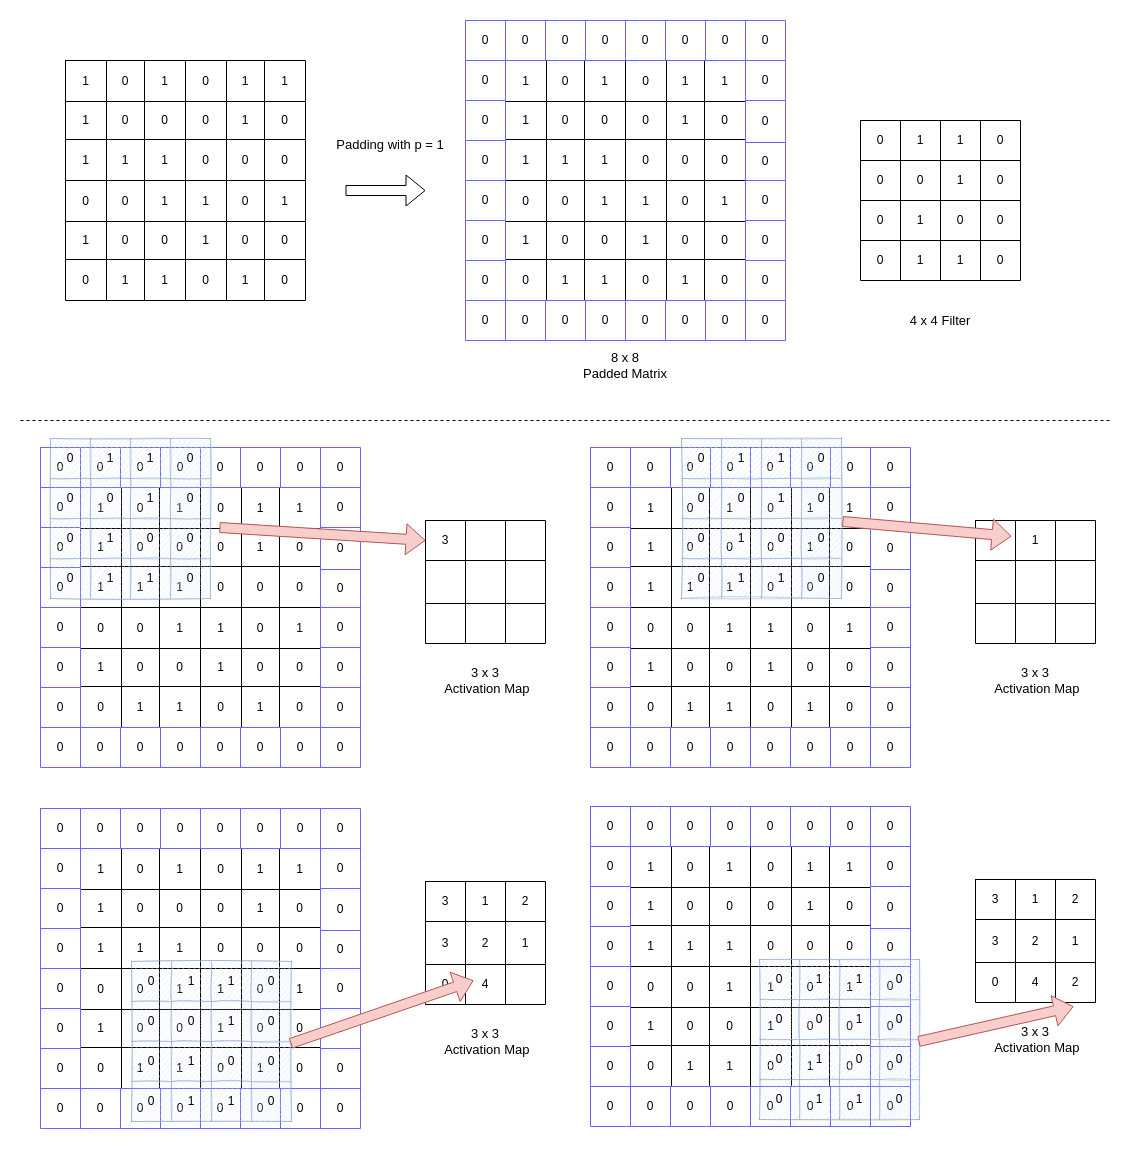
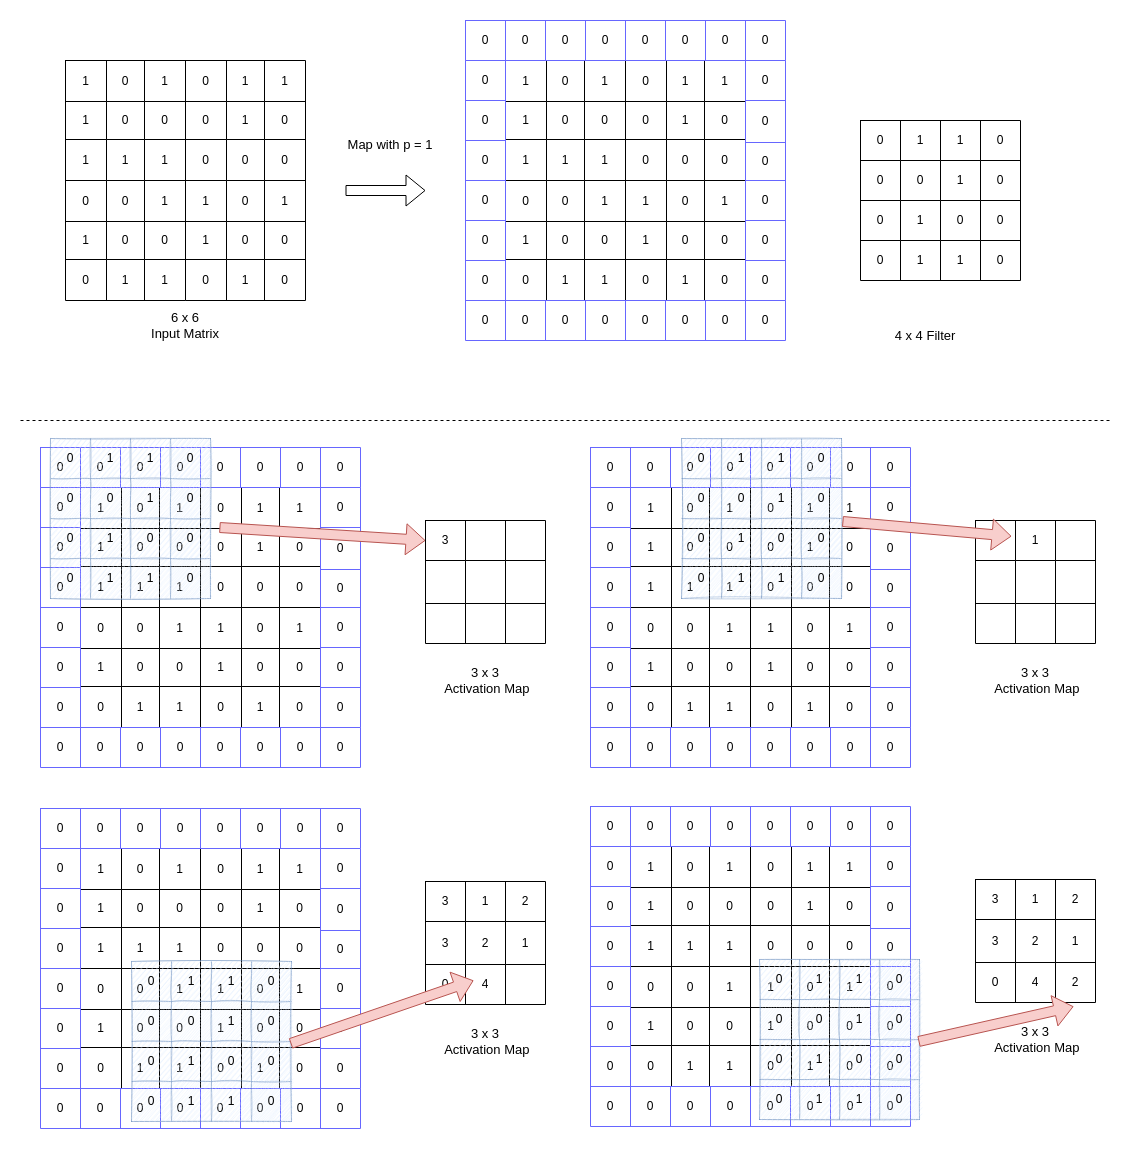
node "Padding with p = 1": label "Padding with p = 1" -> "Map with p = 1"
node "4 x 4 Filter": moved (941, 321) -> (926, 336)
node "6 x 6 Input Matrix": added
node "8 x 8 Padded Matrix": removed
